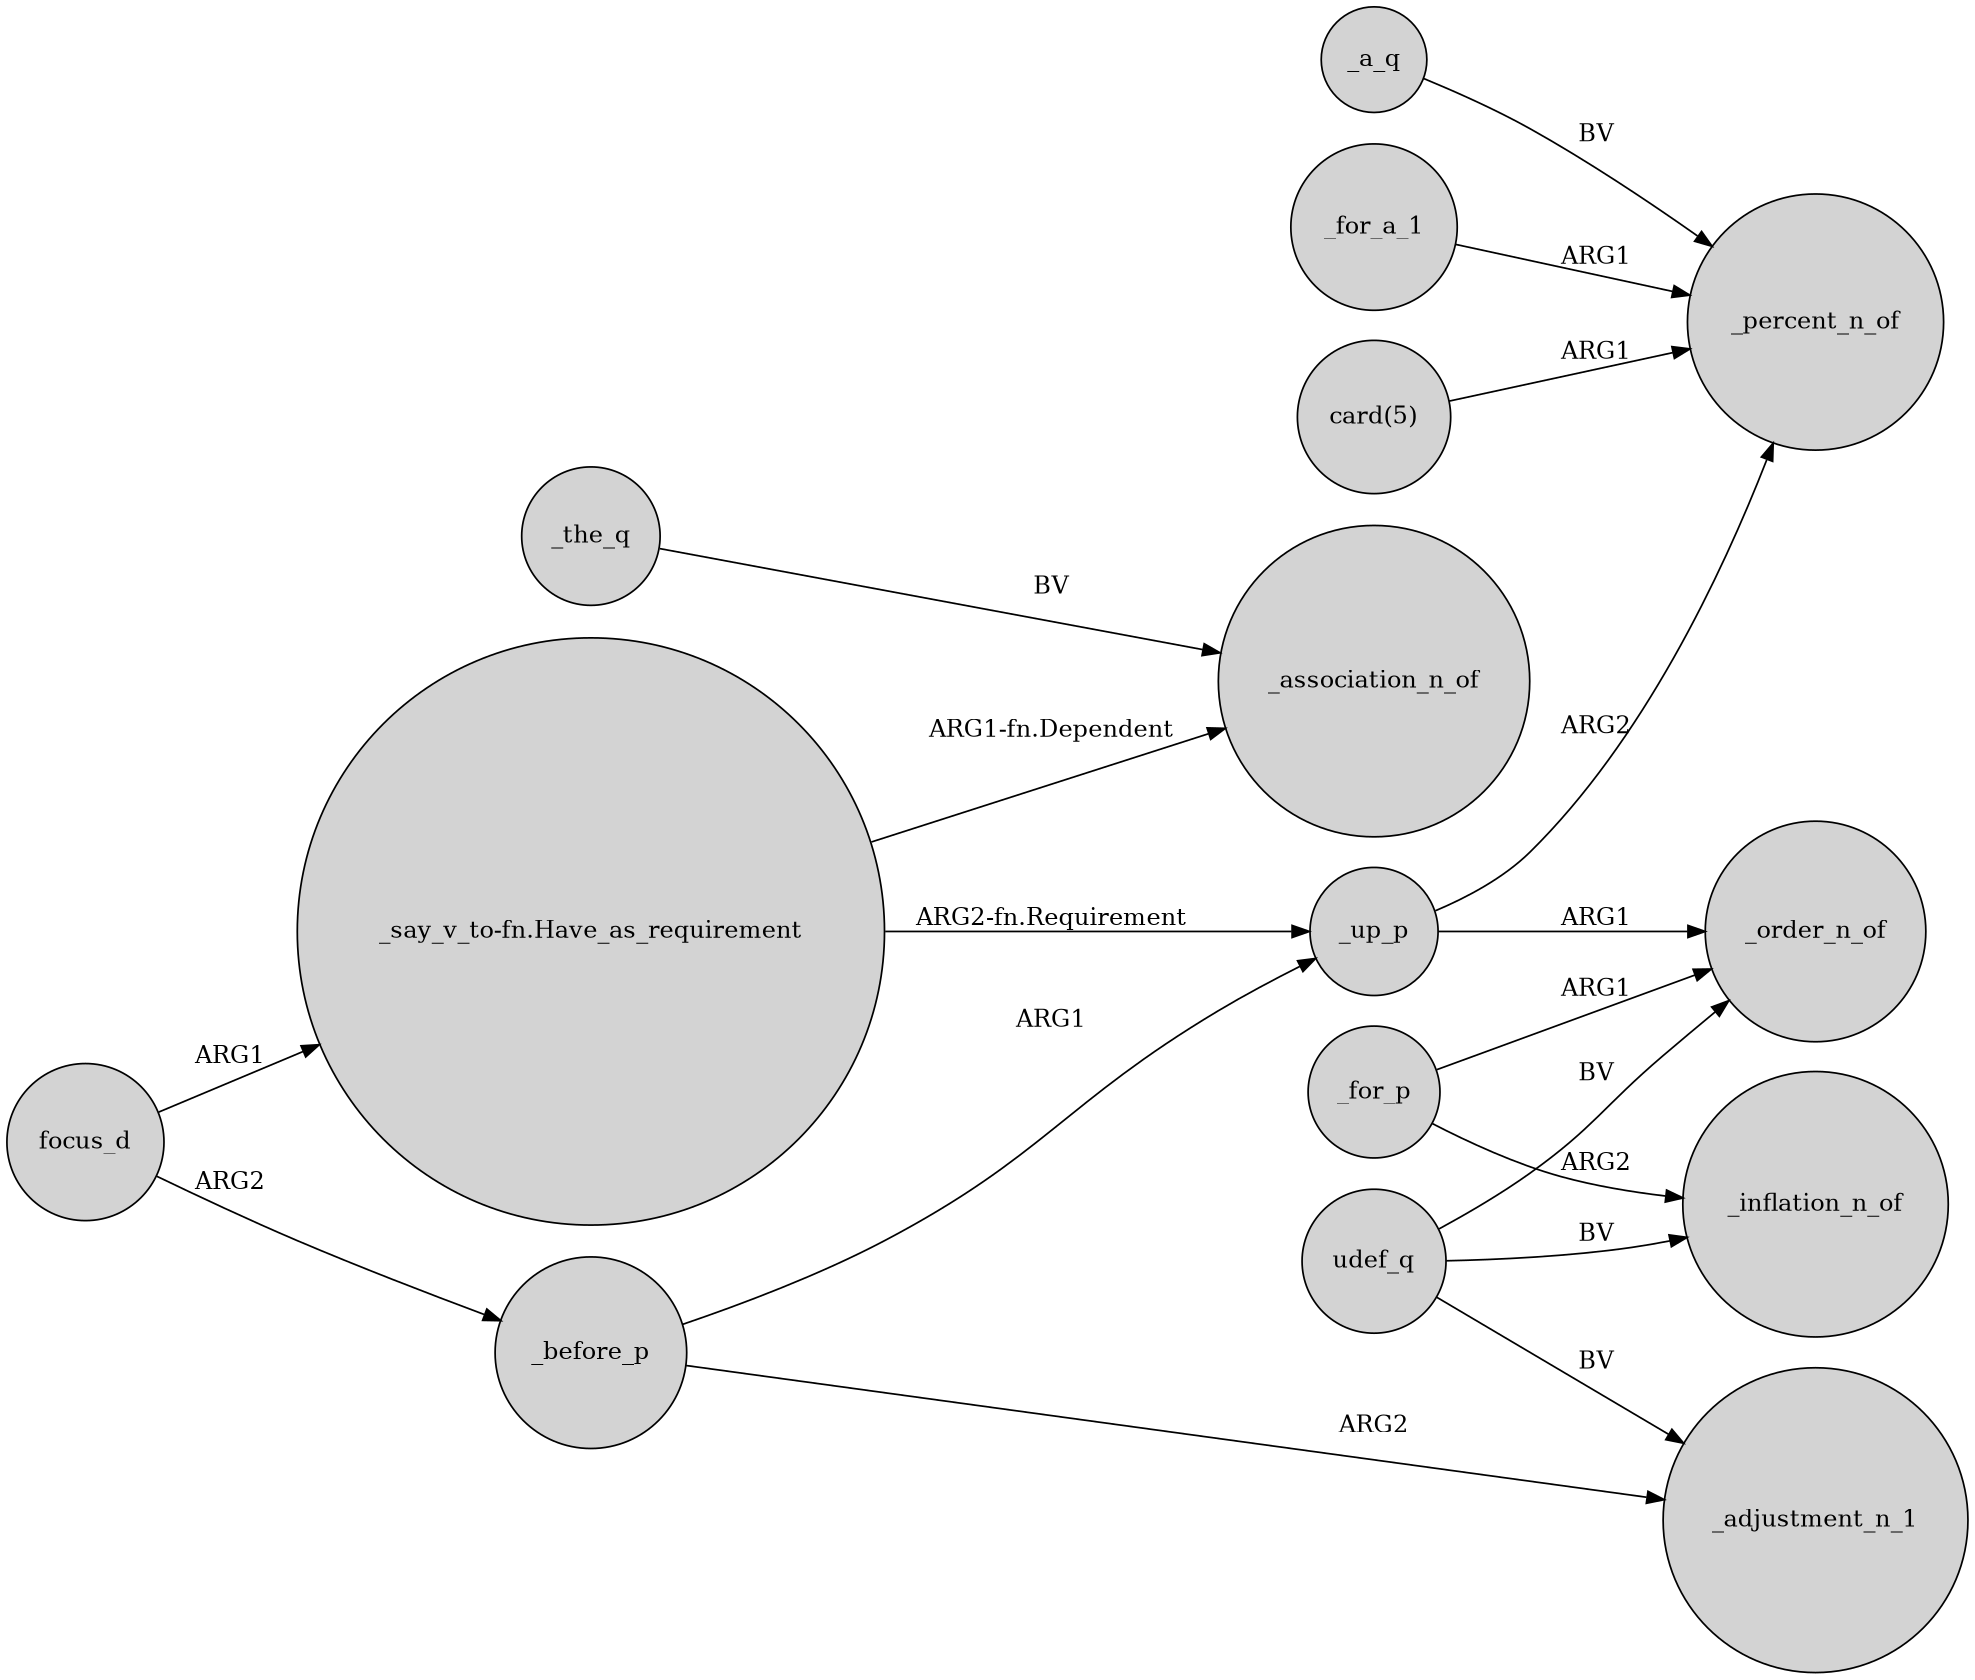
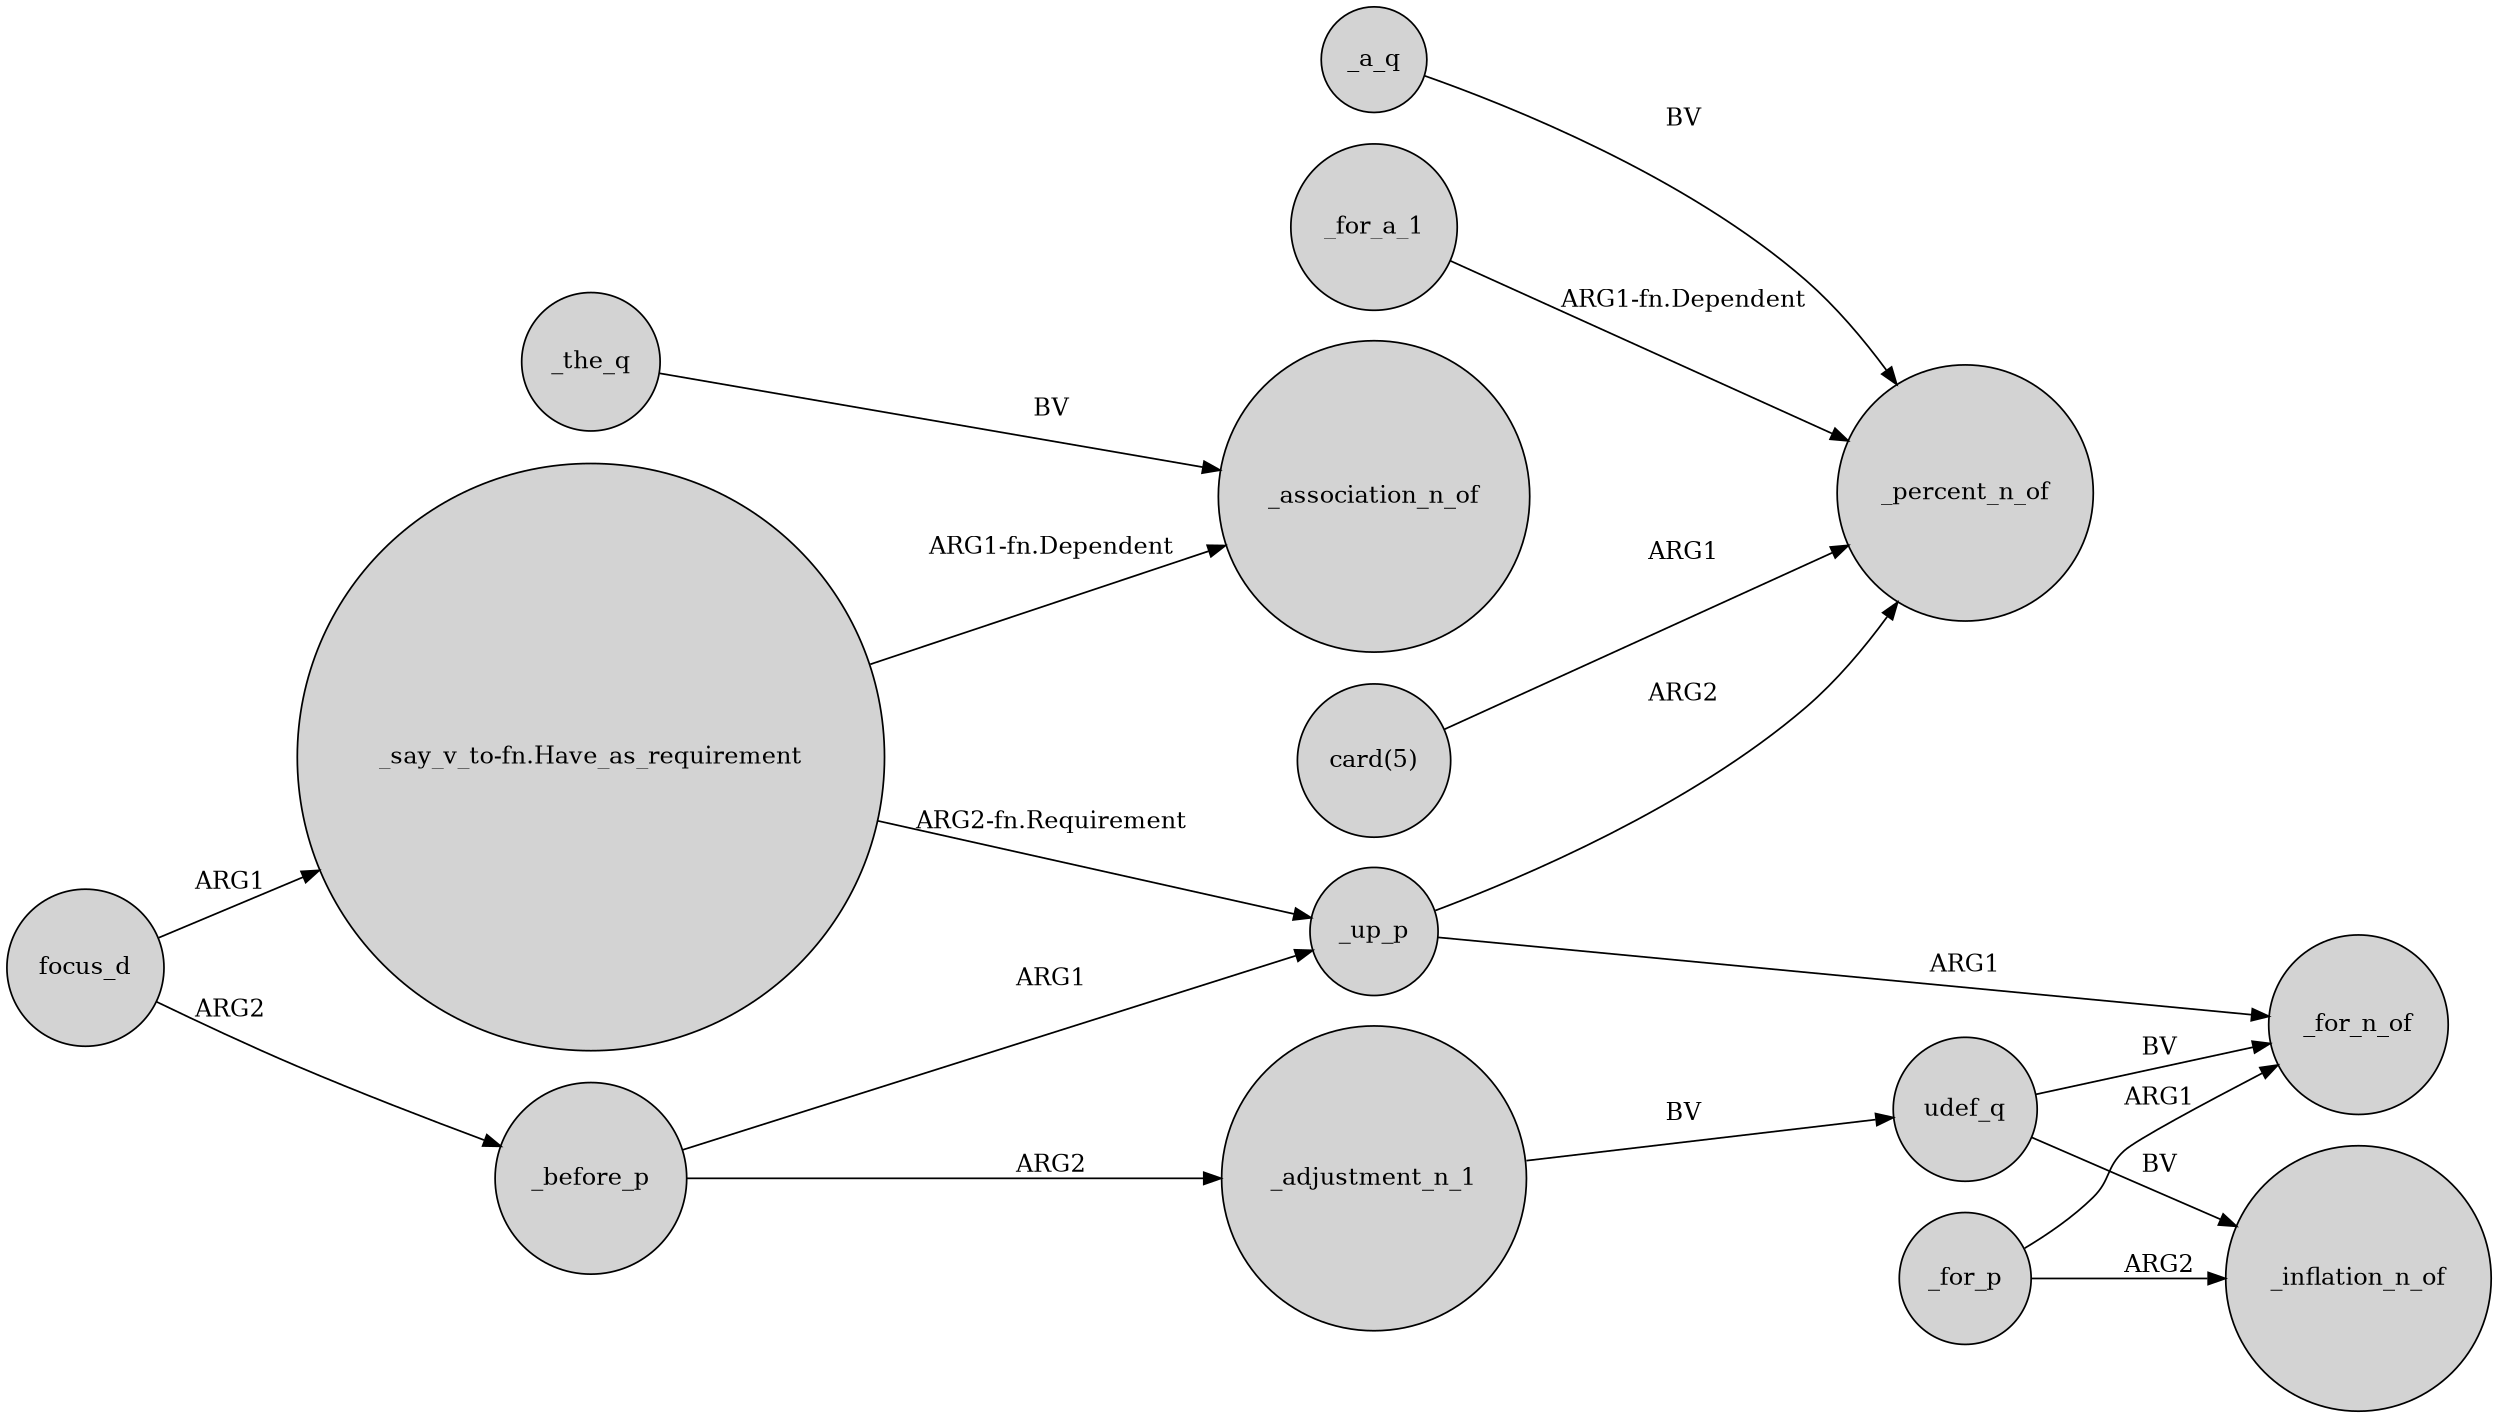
edge "_for_a_1" -> "_percent_n_of": label "ARG1" -> "ARG1-fn.Dependent"
node "_order_n_of": label "_order_n_of" -> "_for_n_of"
edge "udef_q" -> "_adjustment_n_1": reversed
